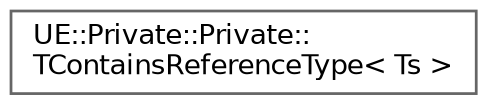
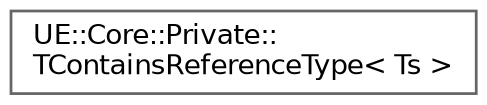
node "UE::Private::Private:: TContainsReferenceType< Ts >": label "UE::Private::Private:: TContainsReferenceType< Ts >" -> "UE::Core::Private:: TContainsReferenceType< Ts >"
